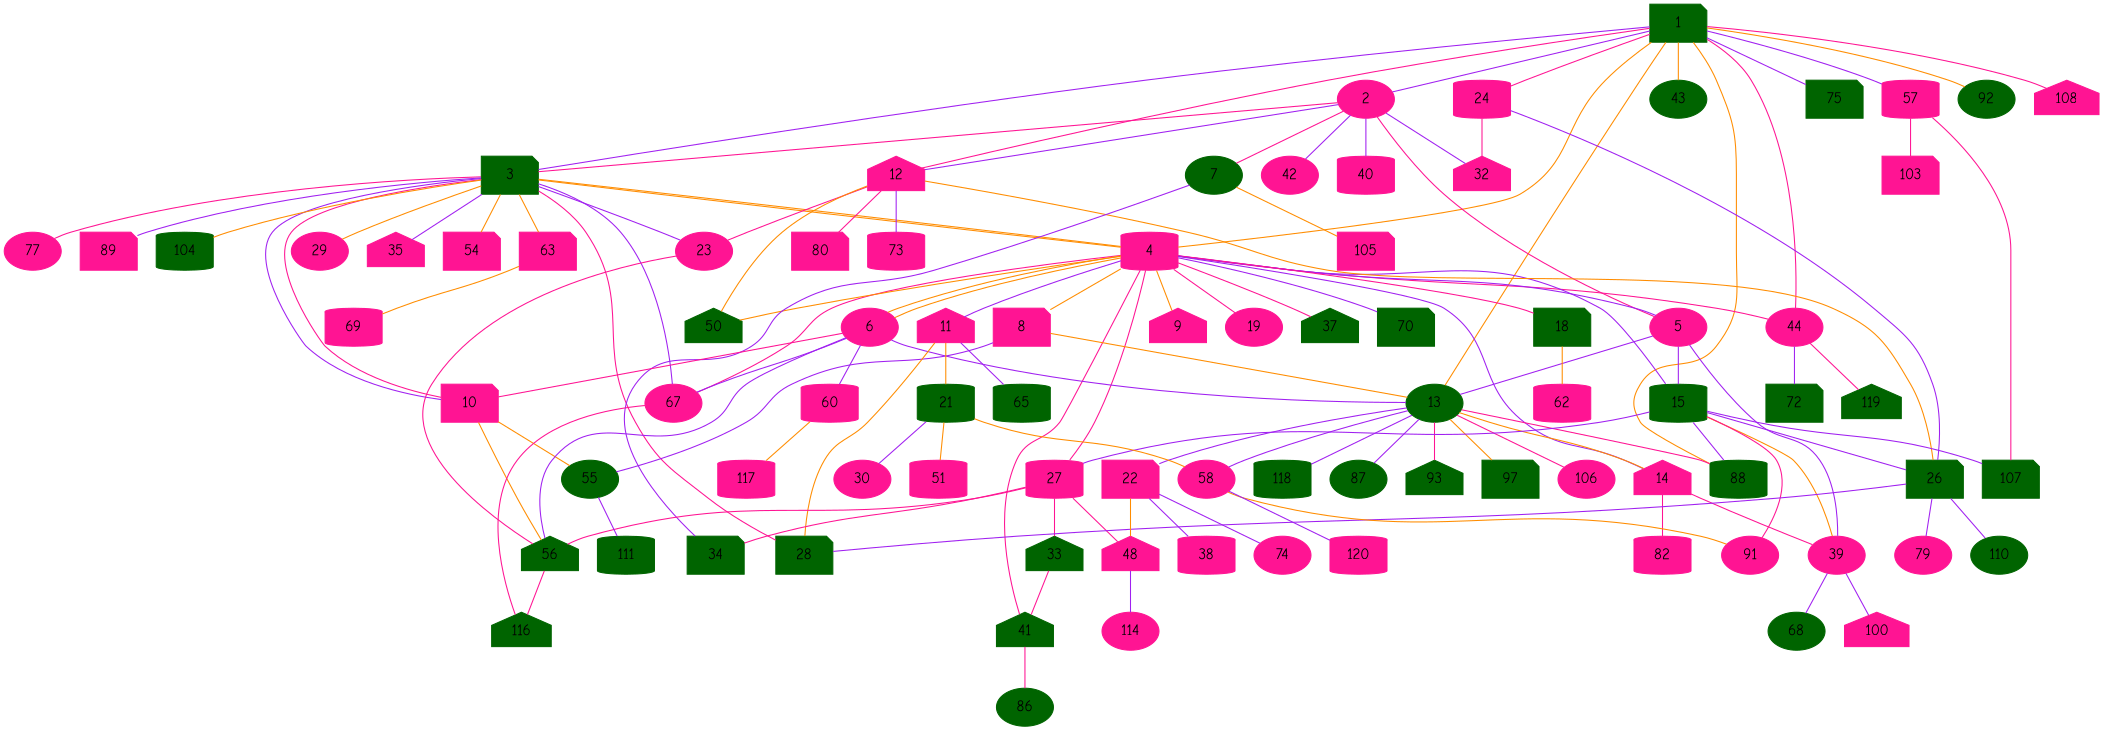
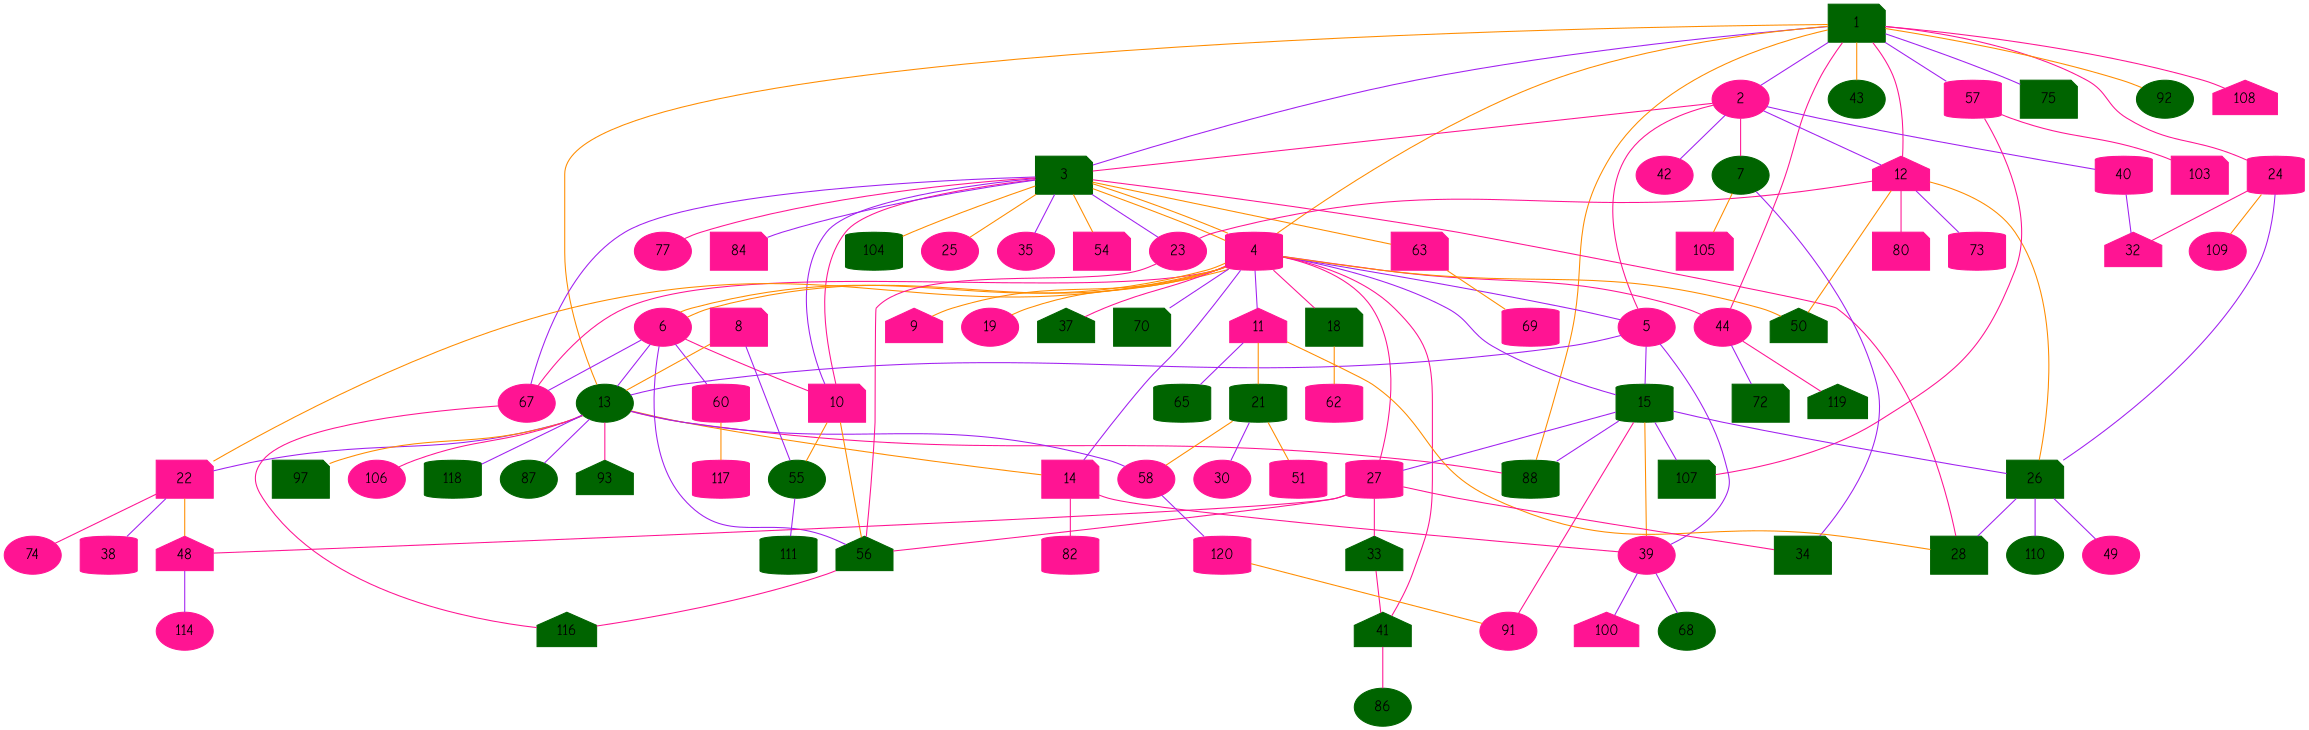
edge "2" -- "32": now "40" -- "32"
node "89": label "89" -> "84"
node "29": label "29" -> "25"
node "35": shape house -> ellipse
node "109": added
edge "4" -- "8": now "4" -- "22"
edge "4" -- "19": color deeppink -> darkorange
node "14": shape house -> note
edge "22" -- "74": color purple -> deeppink
edge "58" -- "91": now "120" -- "91"
node "79": label "79" -> "49"
